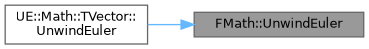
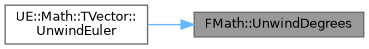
node "FMath::UnwindEuler": label "FMath::UnwindEuler" -> "FMath::UnwindDegrees"
